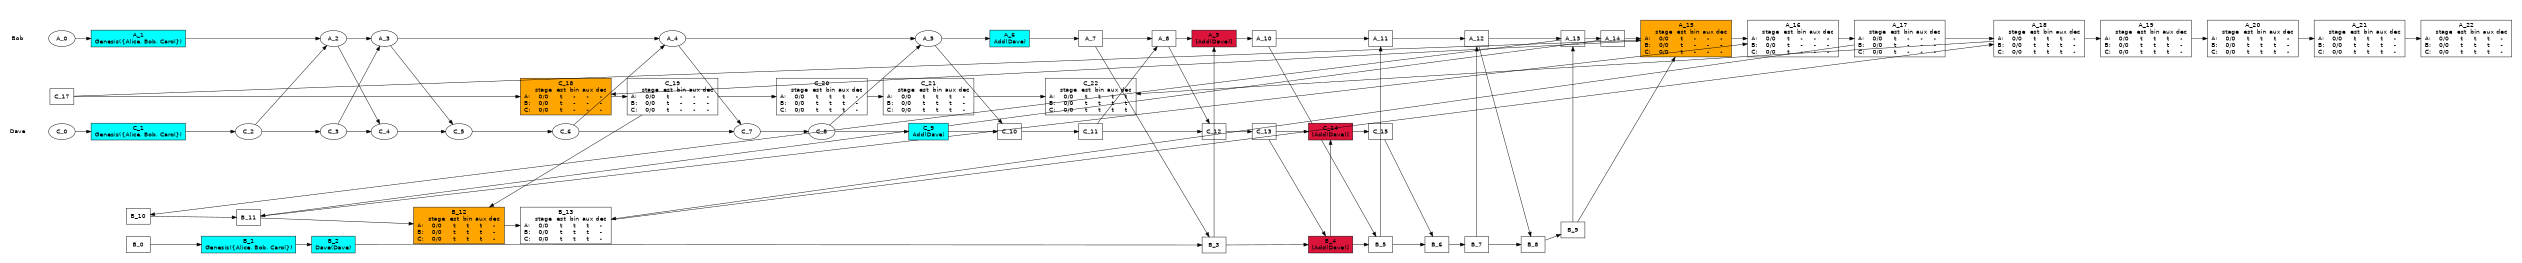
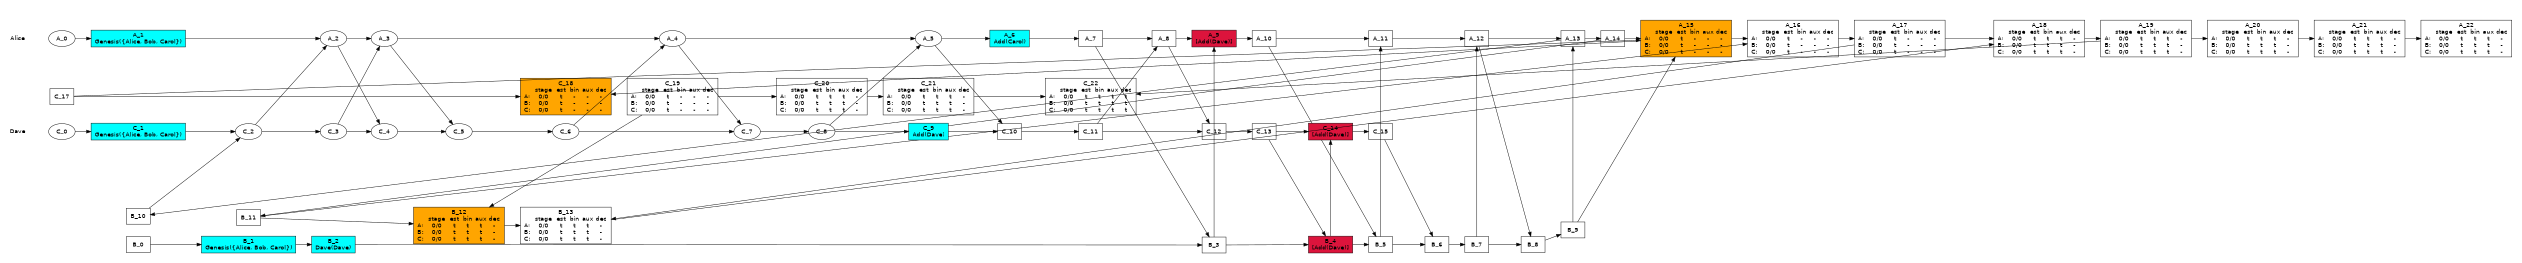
node "Bob": label "Bob" -> "Alice"
node "A_6": text "Add(Dave)" -> "Add(Carol)"
edge "A_18" -> "C_22": now "A_19" -> "C_22"
edge "C_18" -> "C_19": removed
edge "B_10" -> "B_11": now "B_10" -> "C_2"
